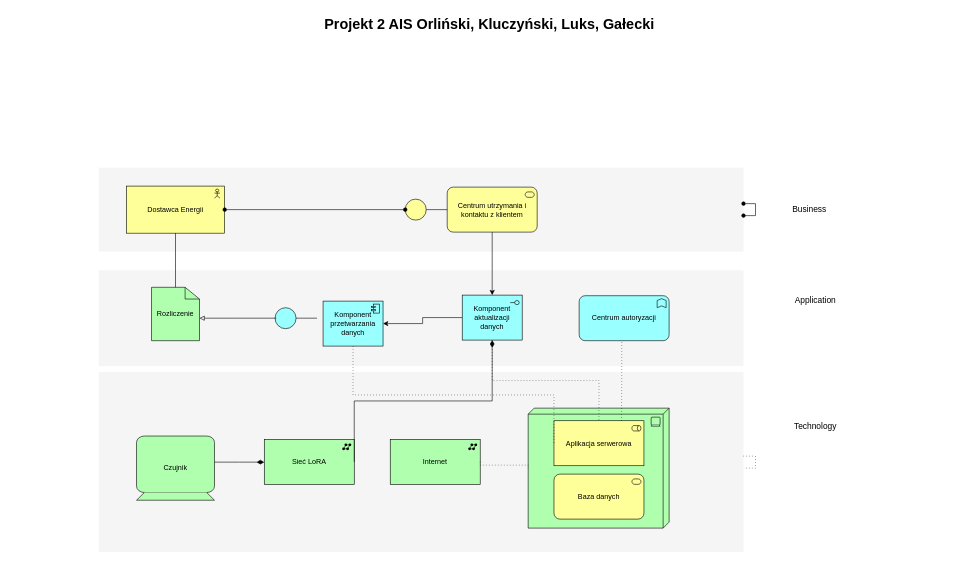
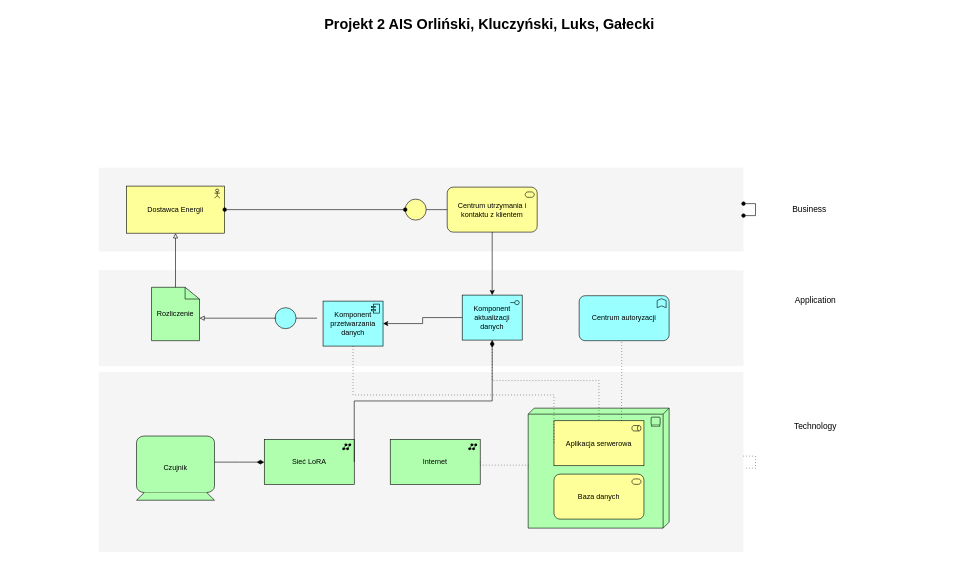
edge "Dostawca Energii" -- "Rozliczenie": arrowhead none -> block
